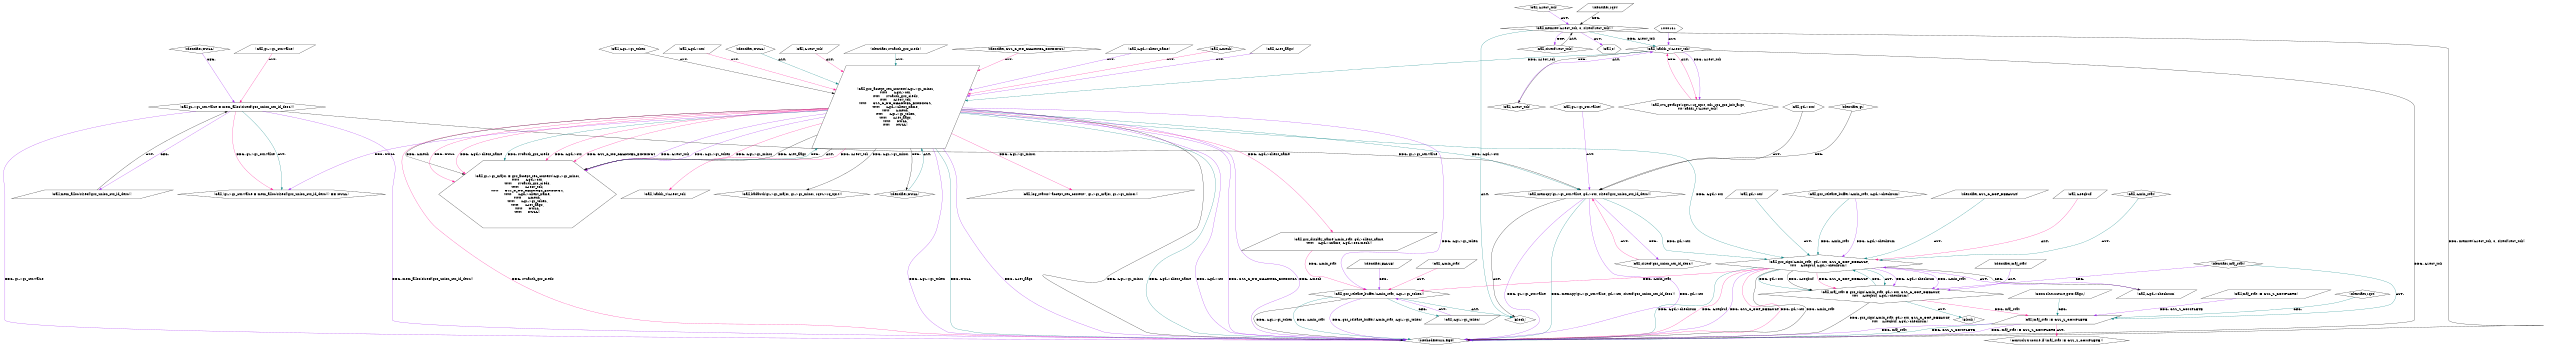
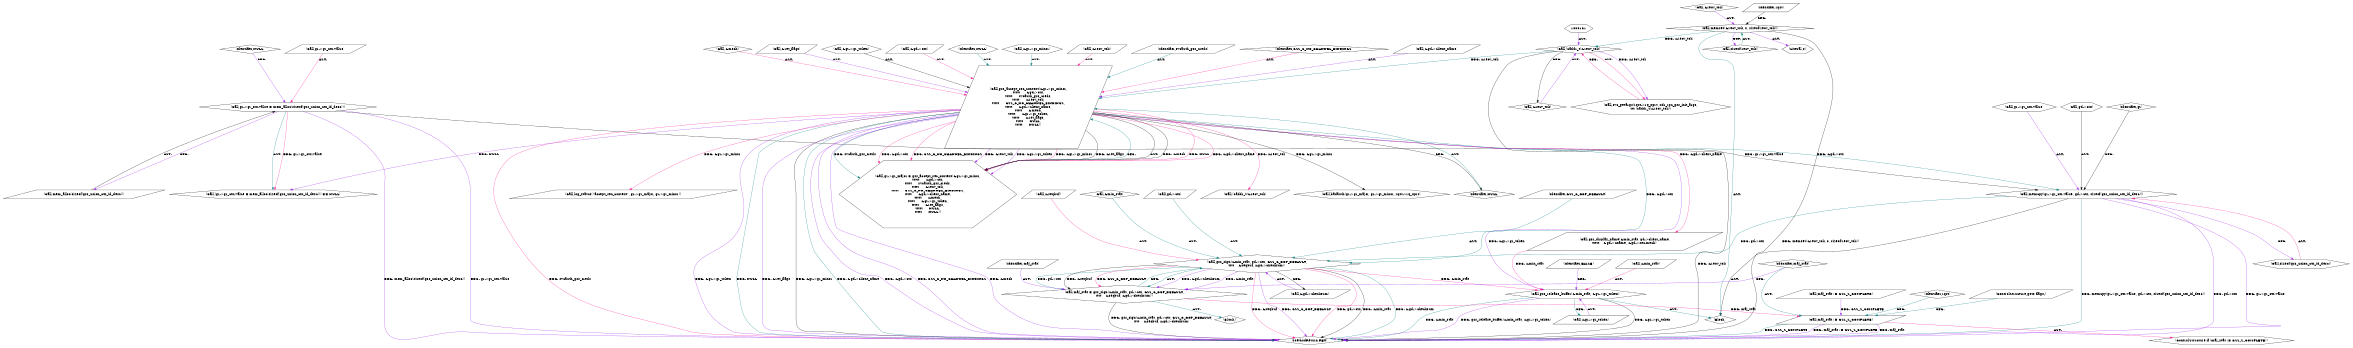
edge "(Call,sizeof(recv_tok))" -> "(Call,memset(&recv_tok, 0, sizeof(recv_tok)))": color black -> teal
node "(Call,&gr->gr_minor)": added
node "(Call,0)": label "(Call,0)" -> "(Literal,0)"
node "(Call,gss_release_buffer(&min_stat, &gd->checksum))": removed
